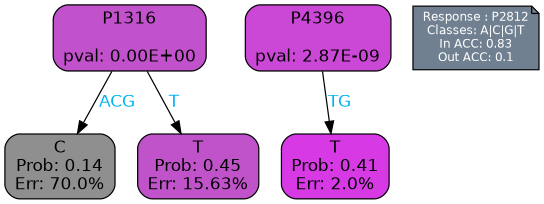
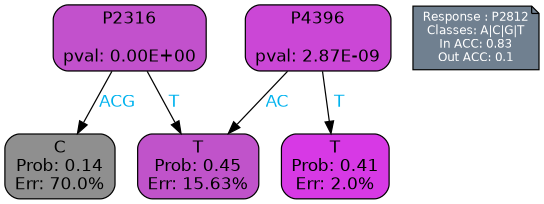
node "P1316 pval: 0.00E+00": label "P1316 pval: 0.00E+00" -> "P2316 pval: 0.00E+00"
edge "P4396 pval: 2.87E-09" -> "T Prob: 0.45 Err: 15.63%": added, label "AC"
edge "P4396 pval: 2.87E-09" -> "T Prob: 0.41 Err: 2.0%": label "TG" -> "T"
